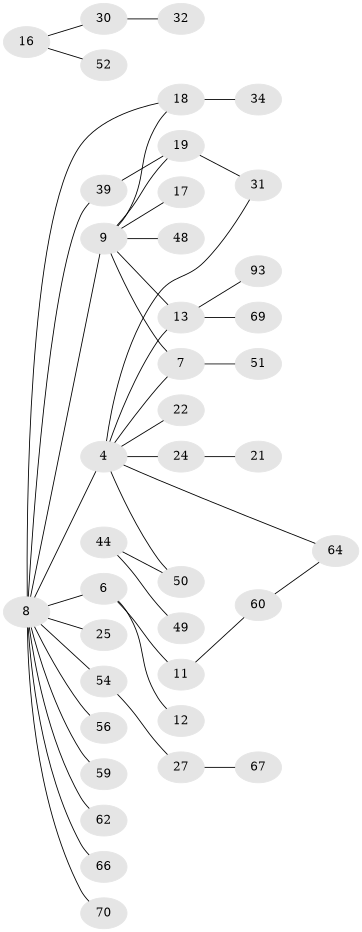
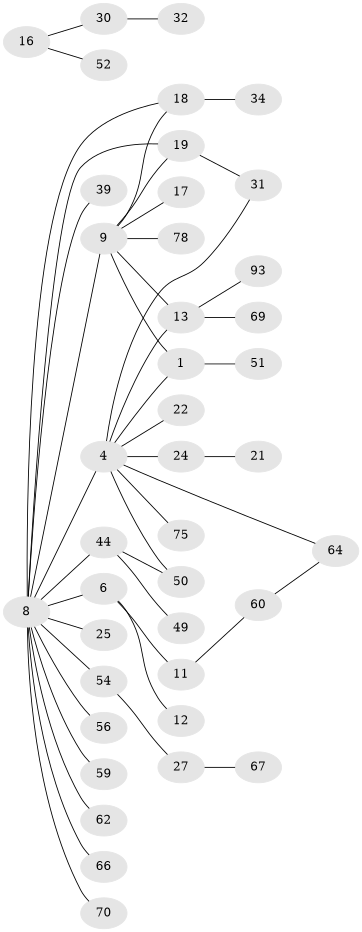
edge "19" -- "39": now "19" -- "8"
node "48": label "48" -> "78"
node "7": label "7" -> "1"
node "75": added
edge "44" -- "8": added
